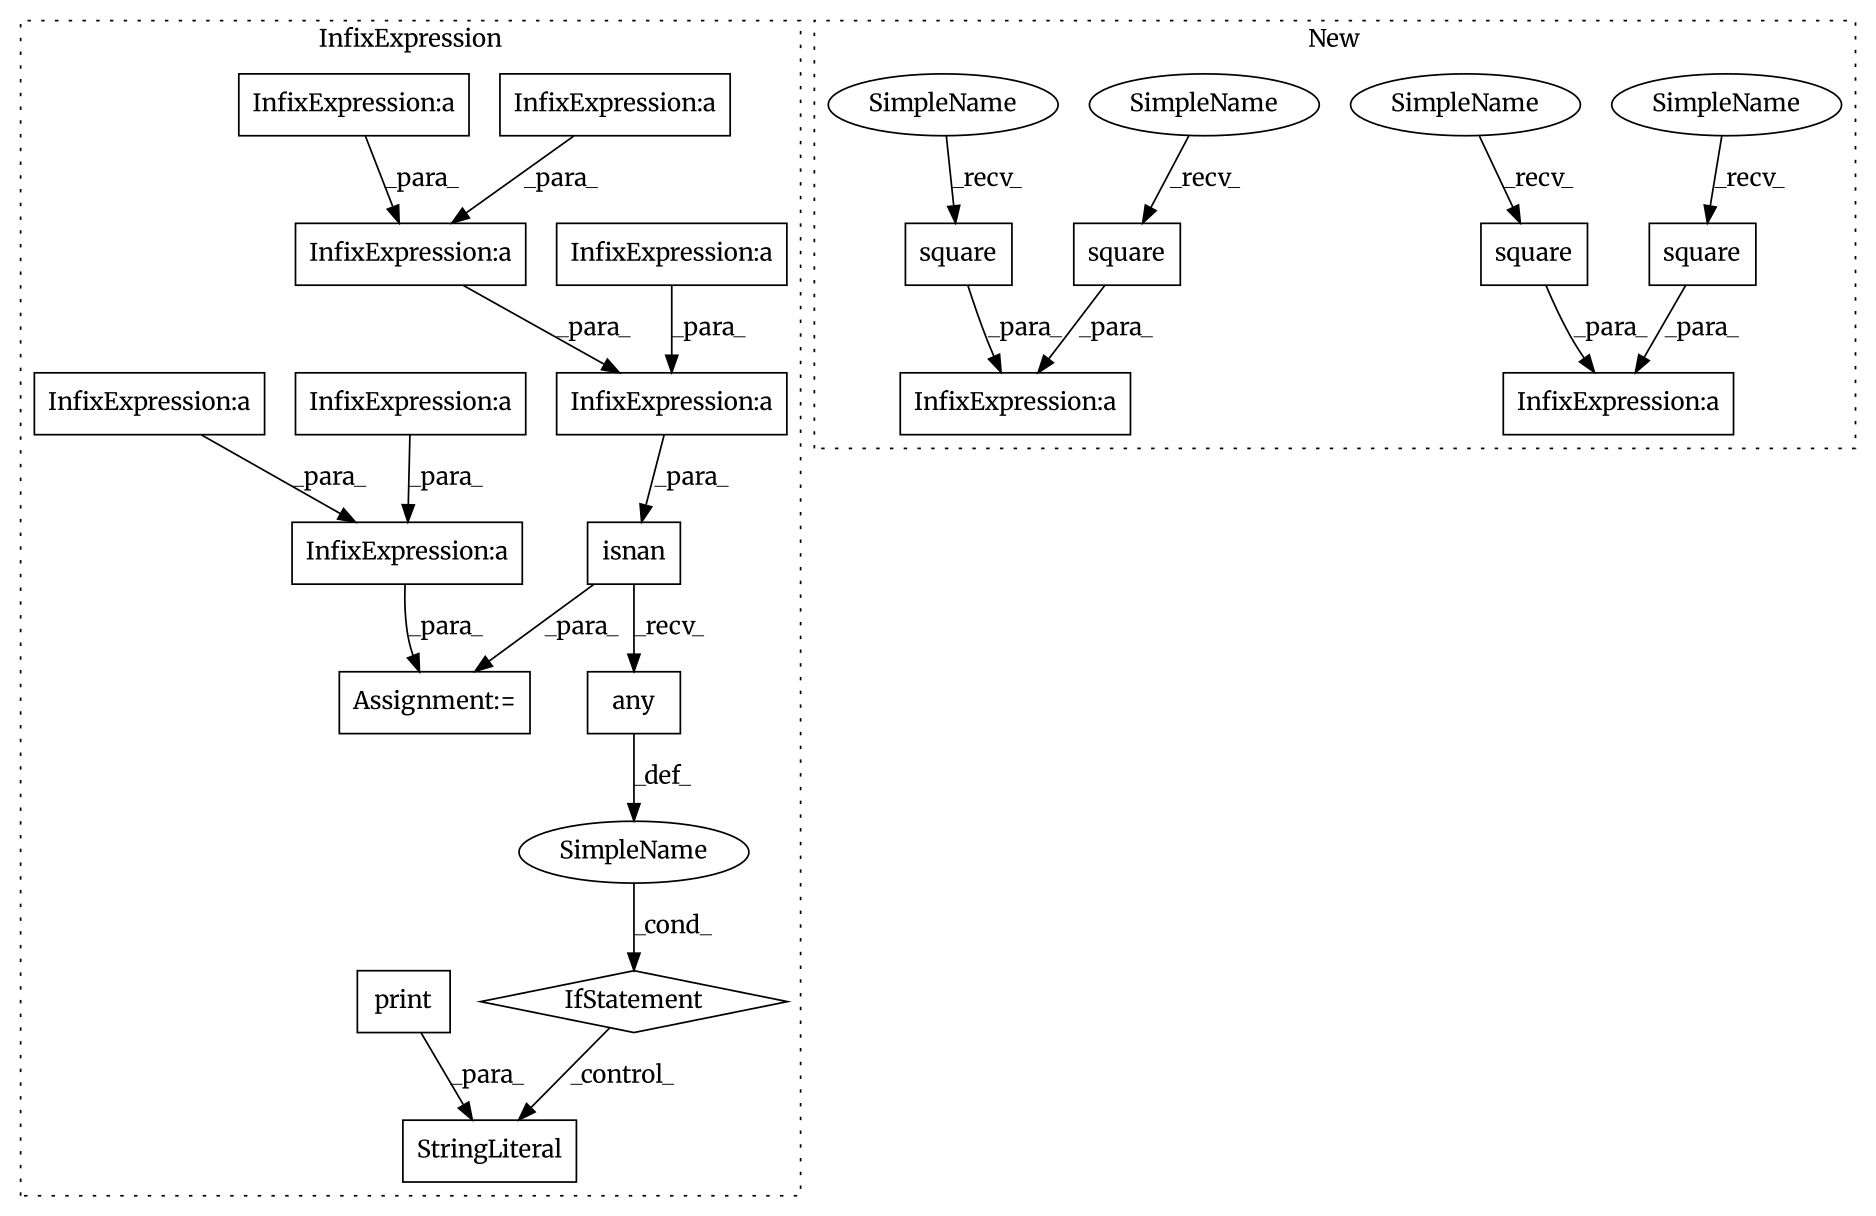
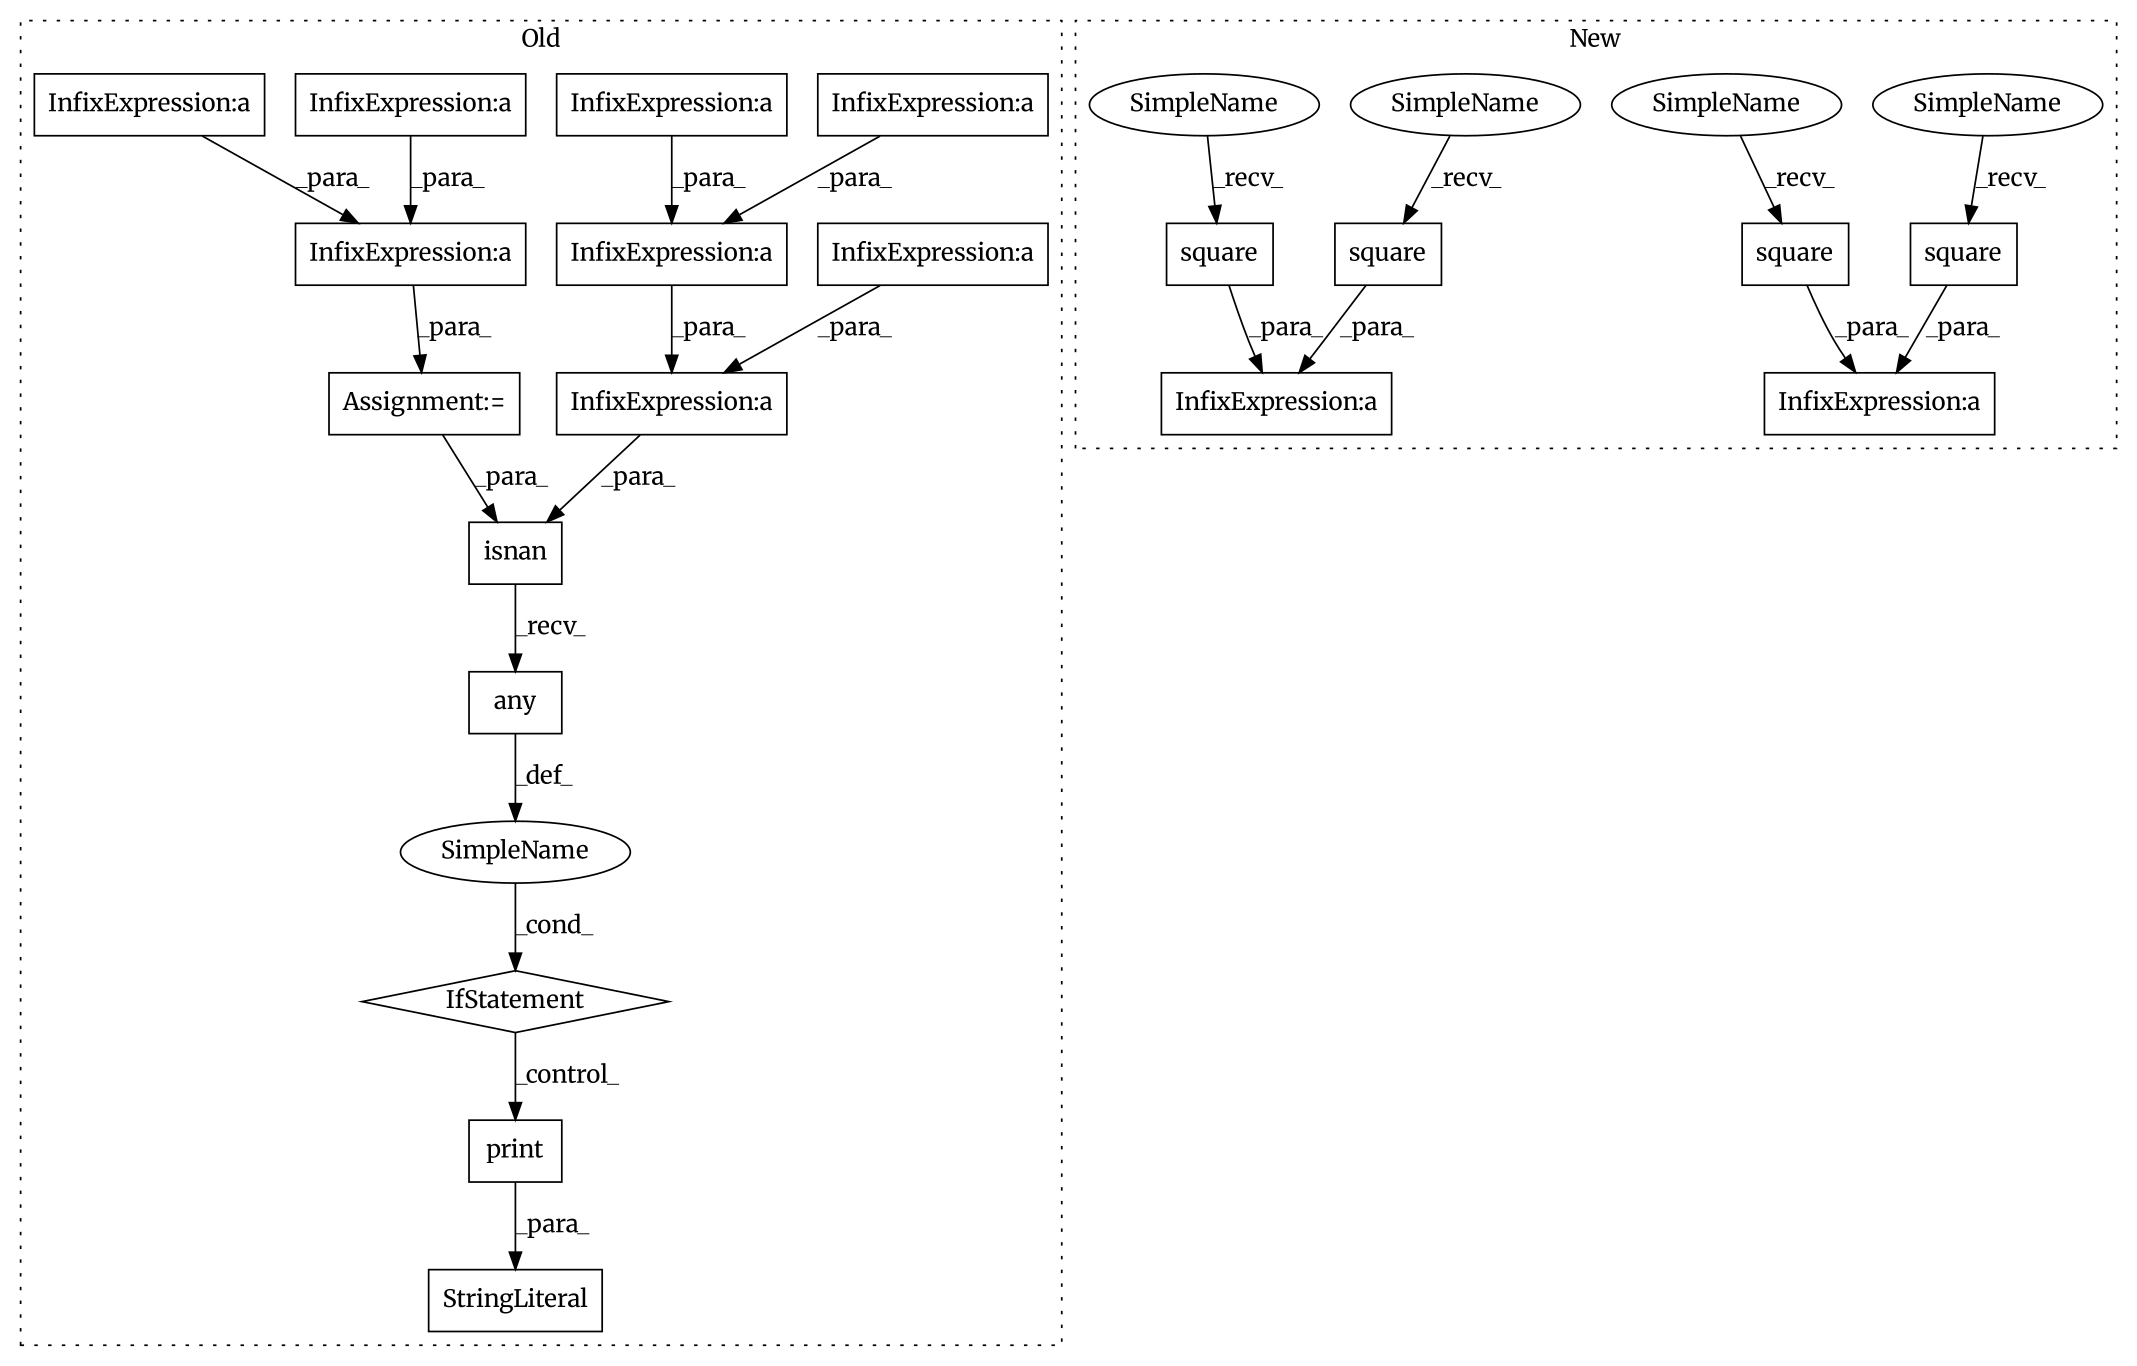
cluster "InfixExpression": label "InfixExpression" -> "Old"
edge "isnan" -> "Assignment:=": reversed
edge "IfStatement" -> "StringLiteral": now "IfStatement" -> "print"
